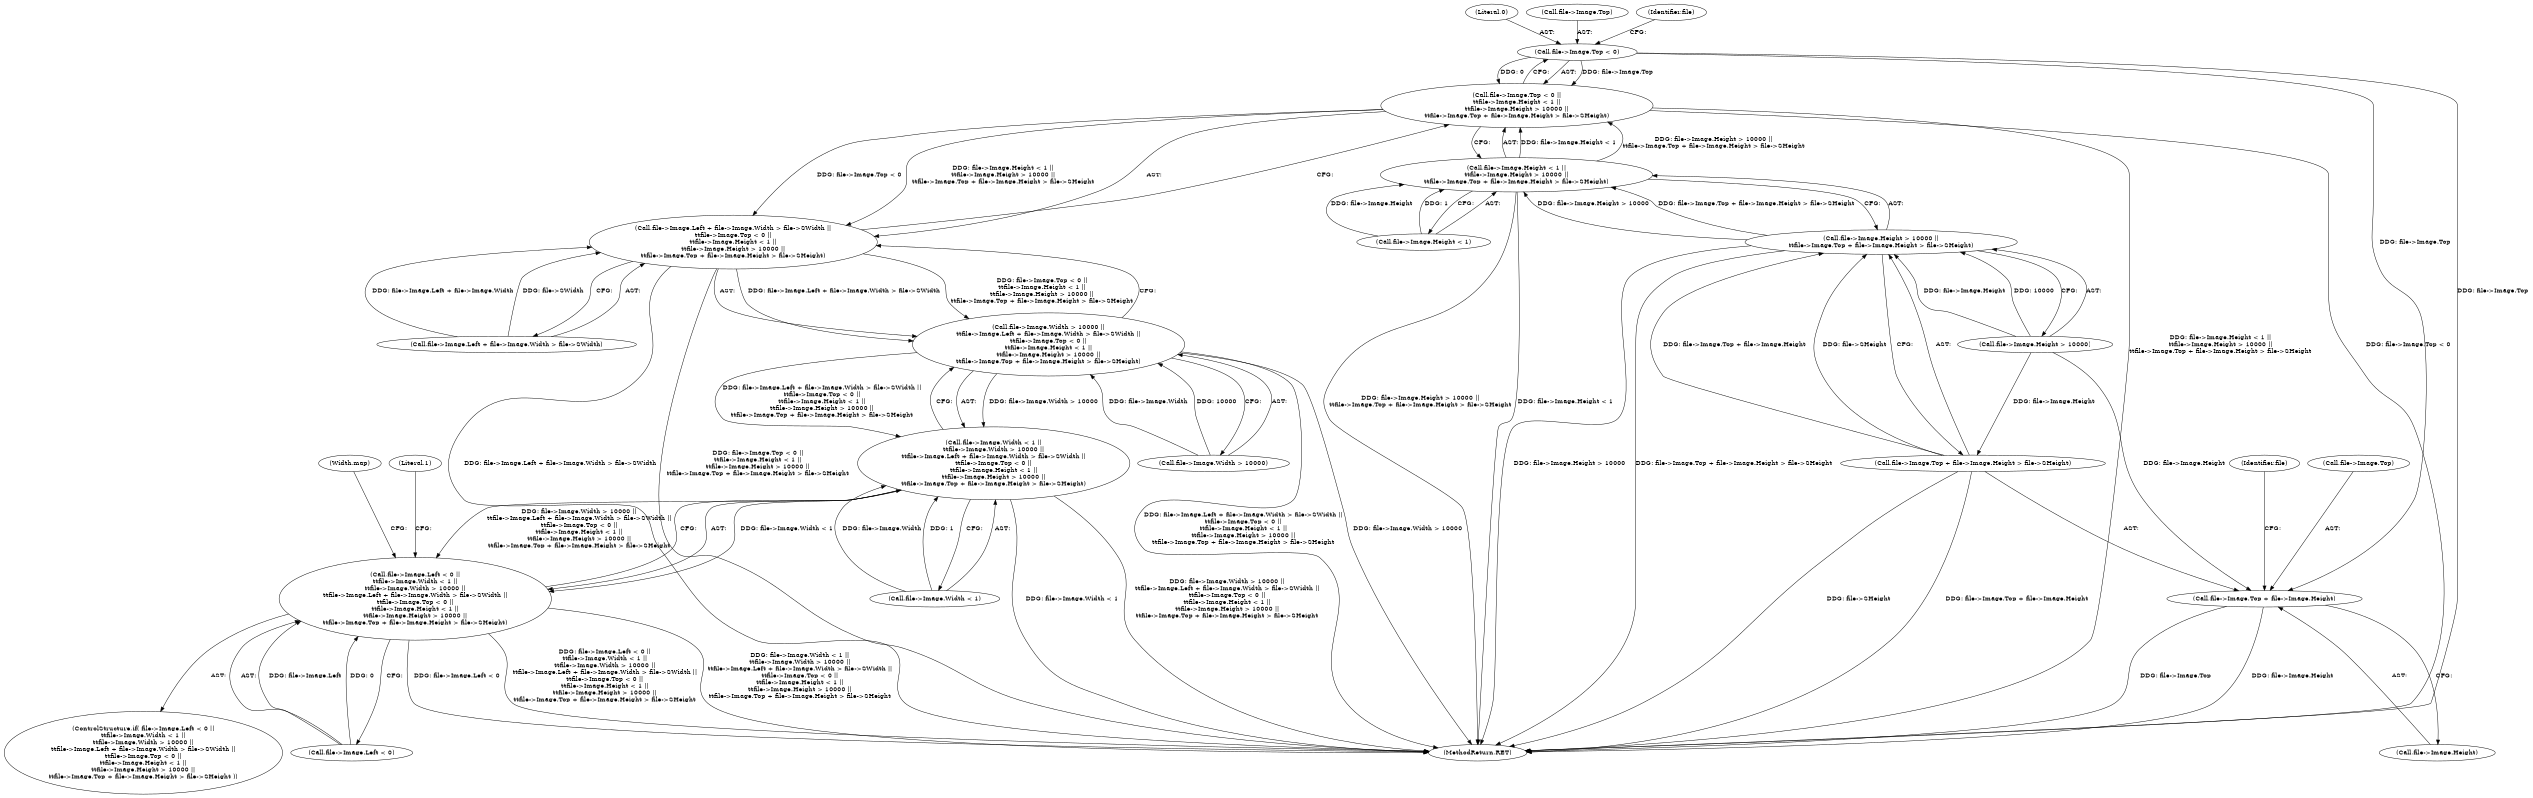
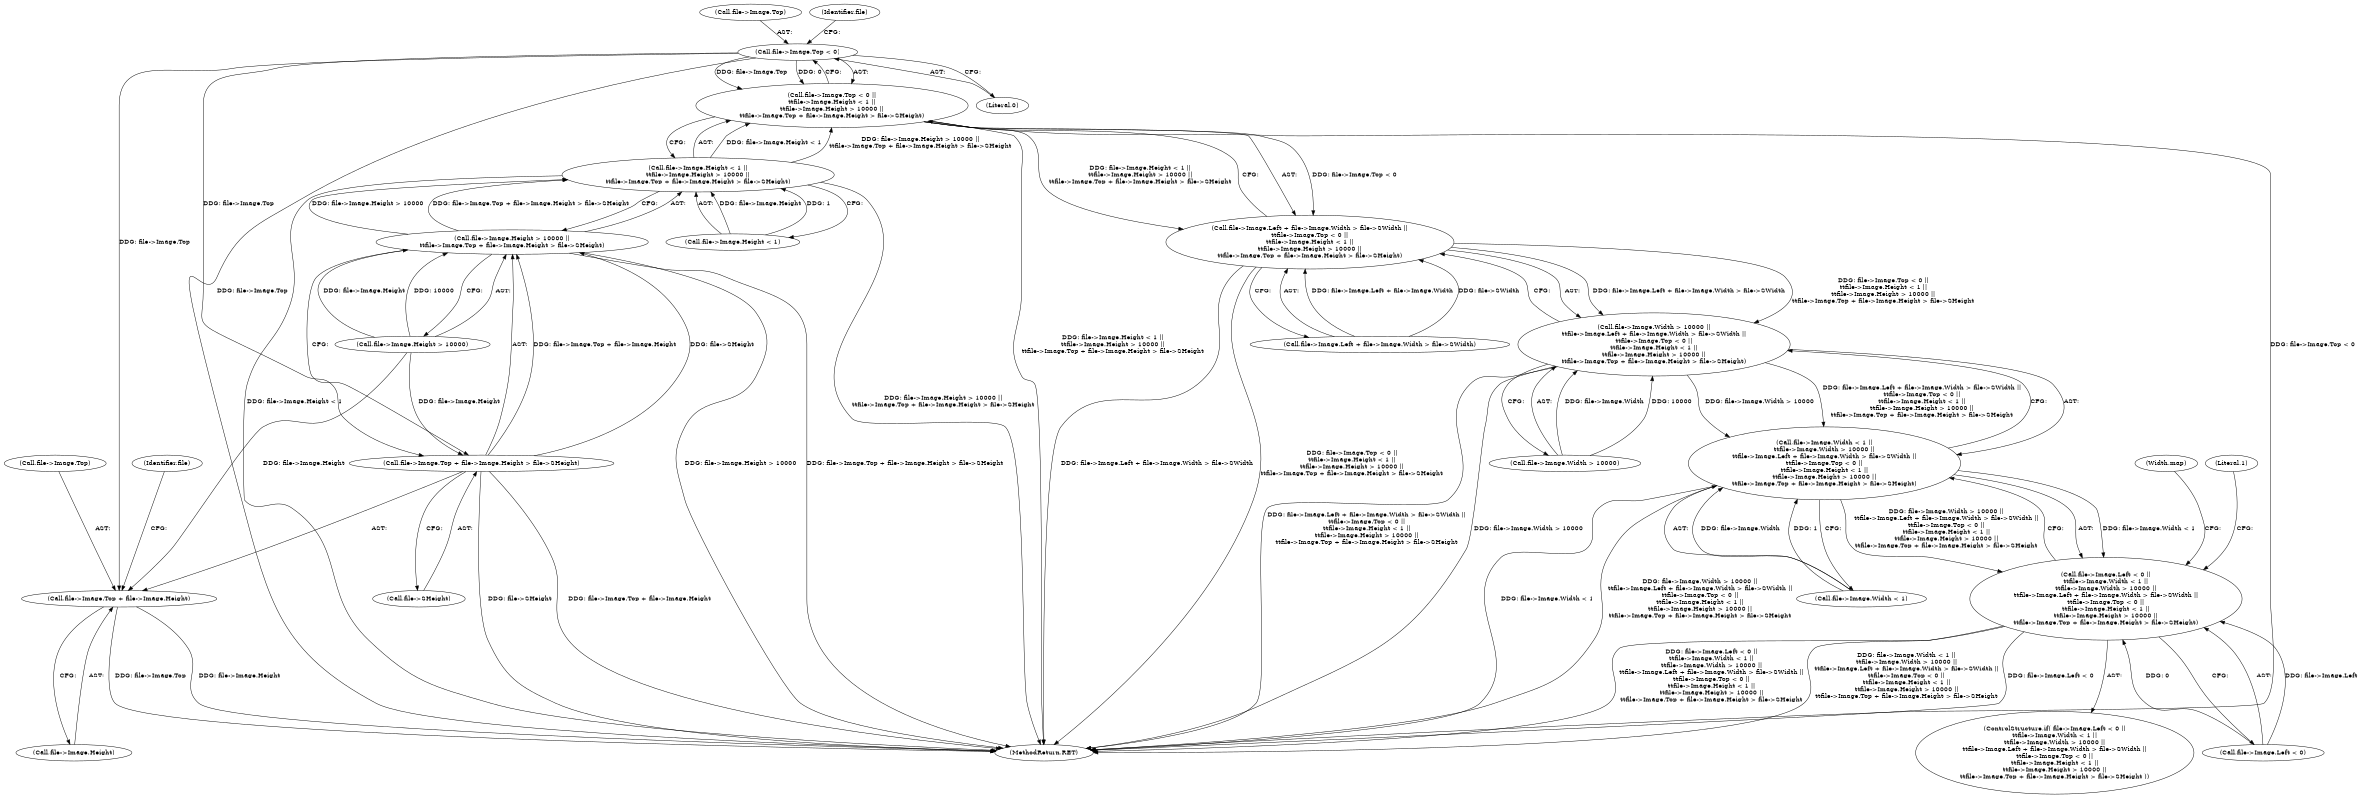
edge "(Call,file->Image.Top < 0)" -> "(Literal,0)": added, label "CFG:"
edge "(Call,file->Image.Top < 0)" -> "(Call,file->Image.Top + file->Image.Height > file->SHeight)": added, label "DDG: file->Image.Top"
node "(Call,file->SHeight)": added
